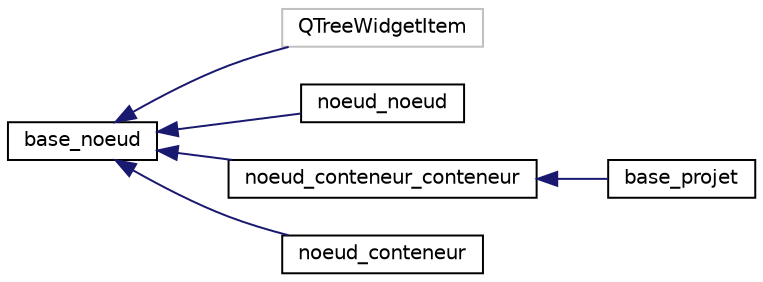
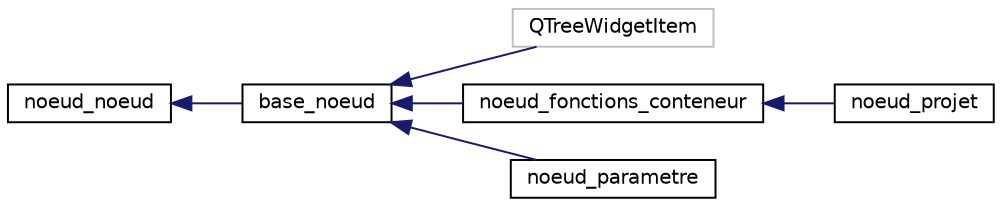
edge "noeud_noeud" -> "base_noeud": reversed
node "noeud_conteneur_conteneur": label "noeud_conteneur_conteneur" -> "noeud_fonctions_conteneur"
node "base_projet": label "base_projet" -> "noeud_projet"
node "noeud_conteneur": label "noeud_conteneur" -> "noeud_parametre"
